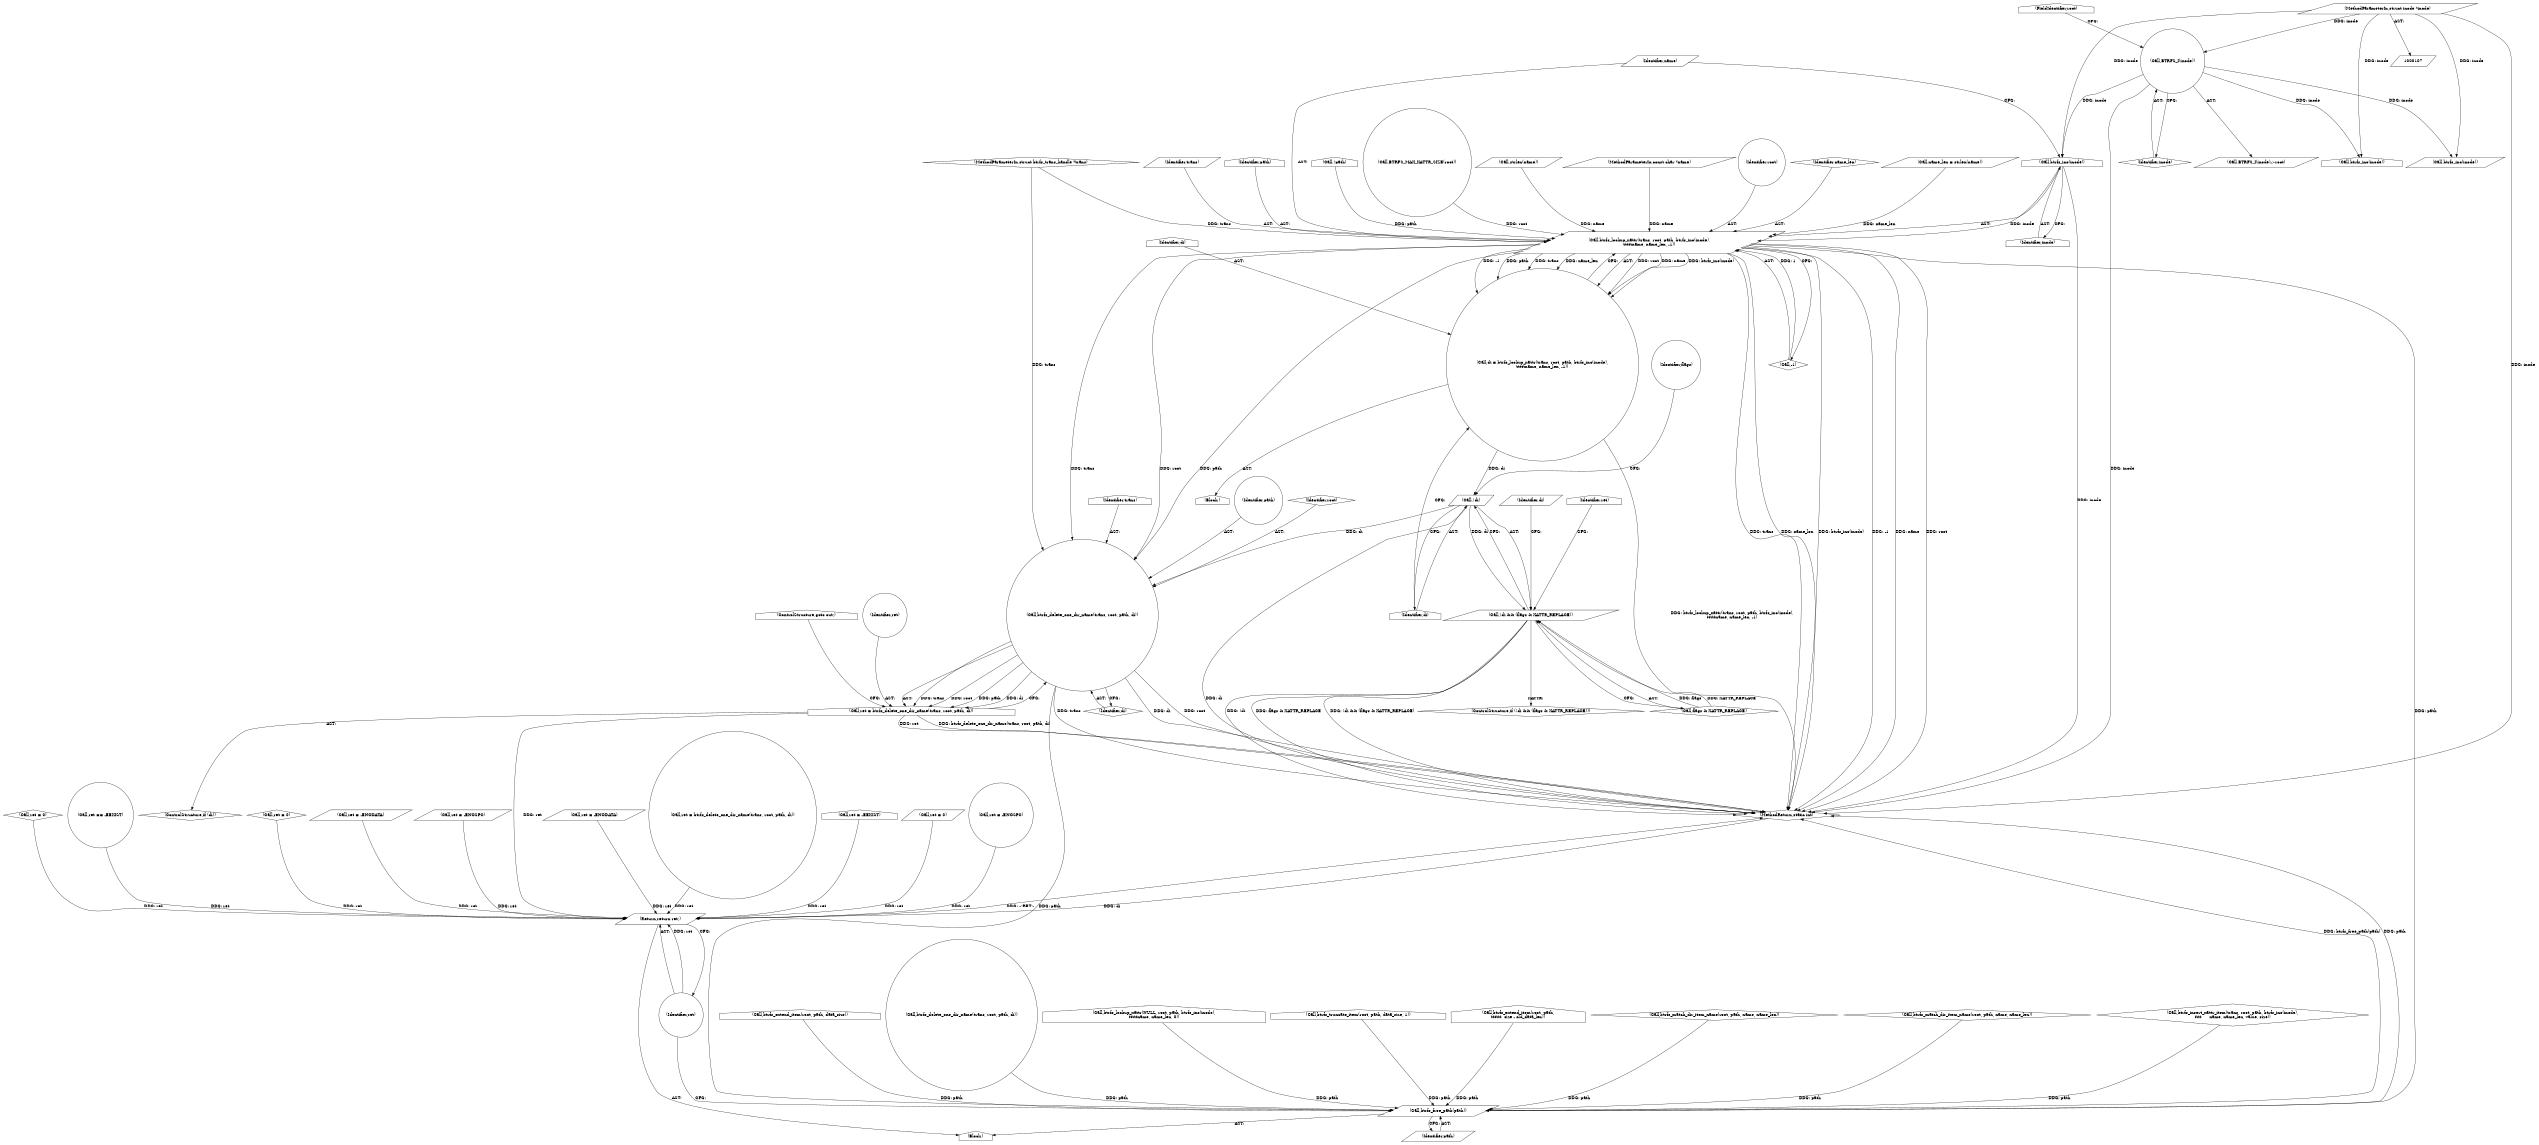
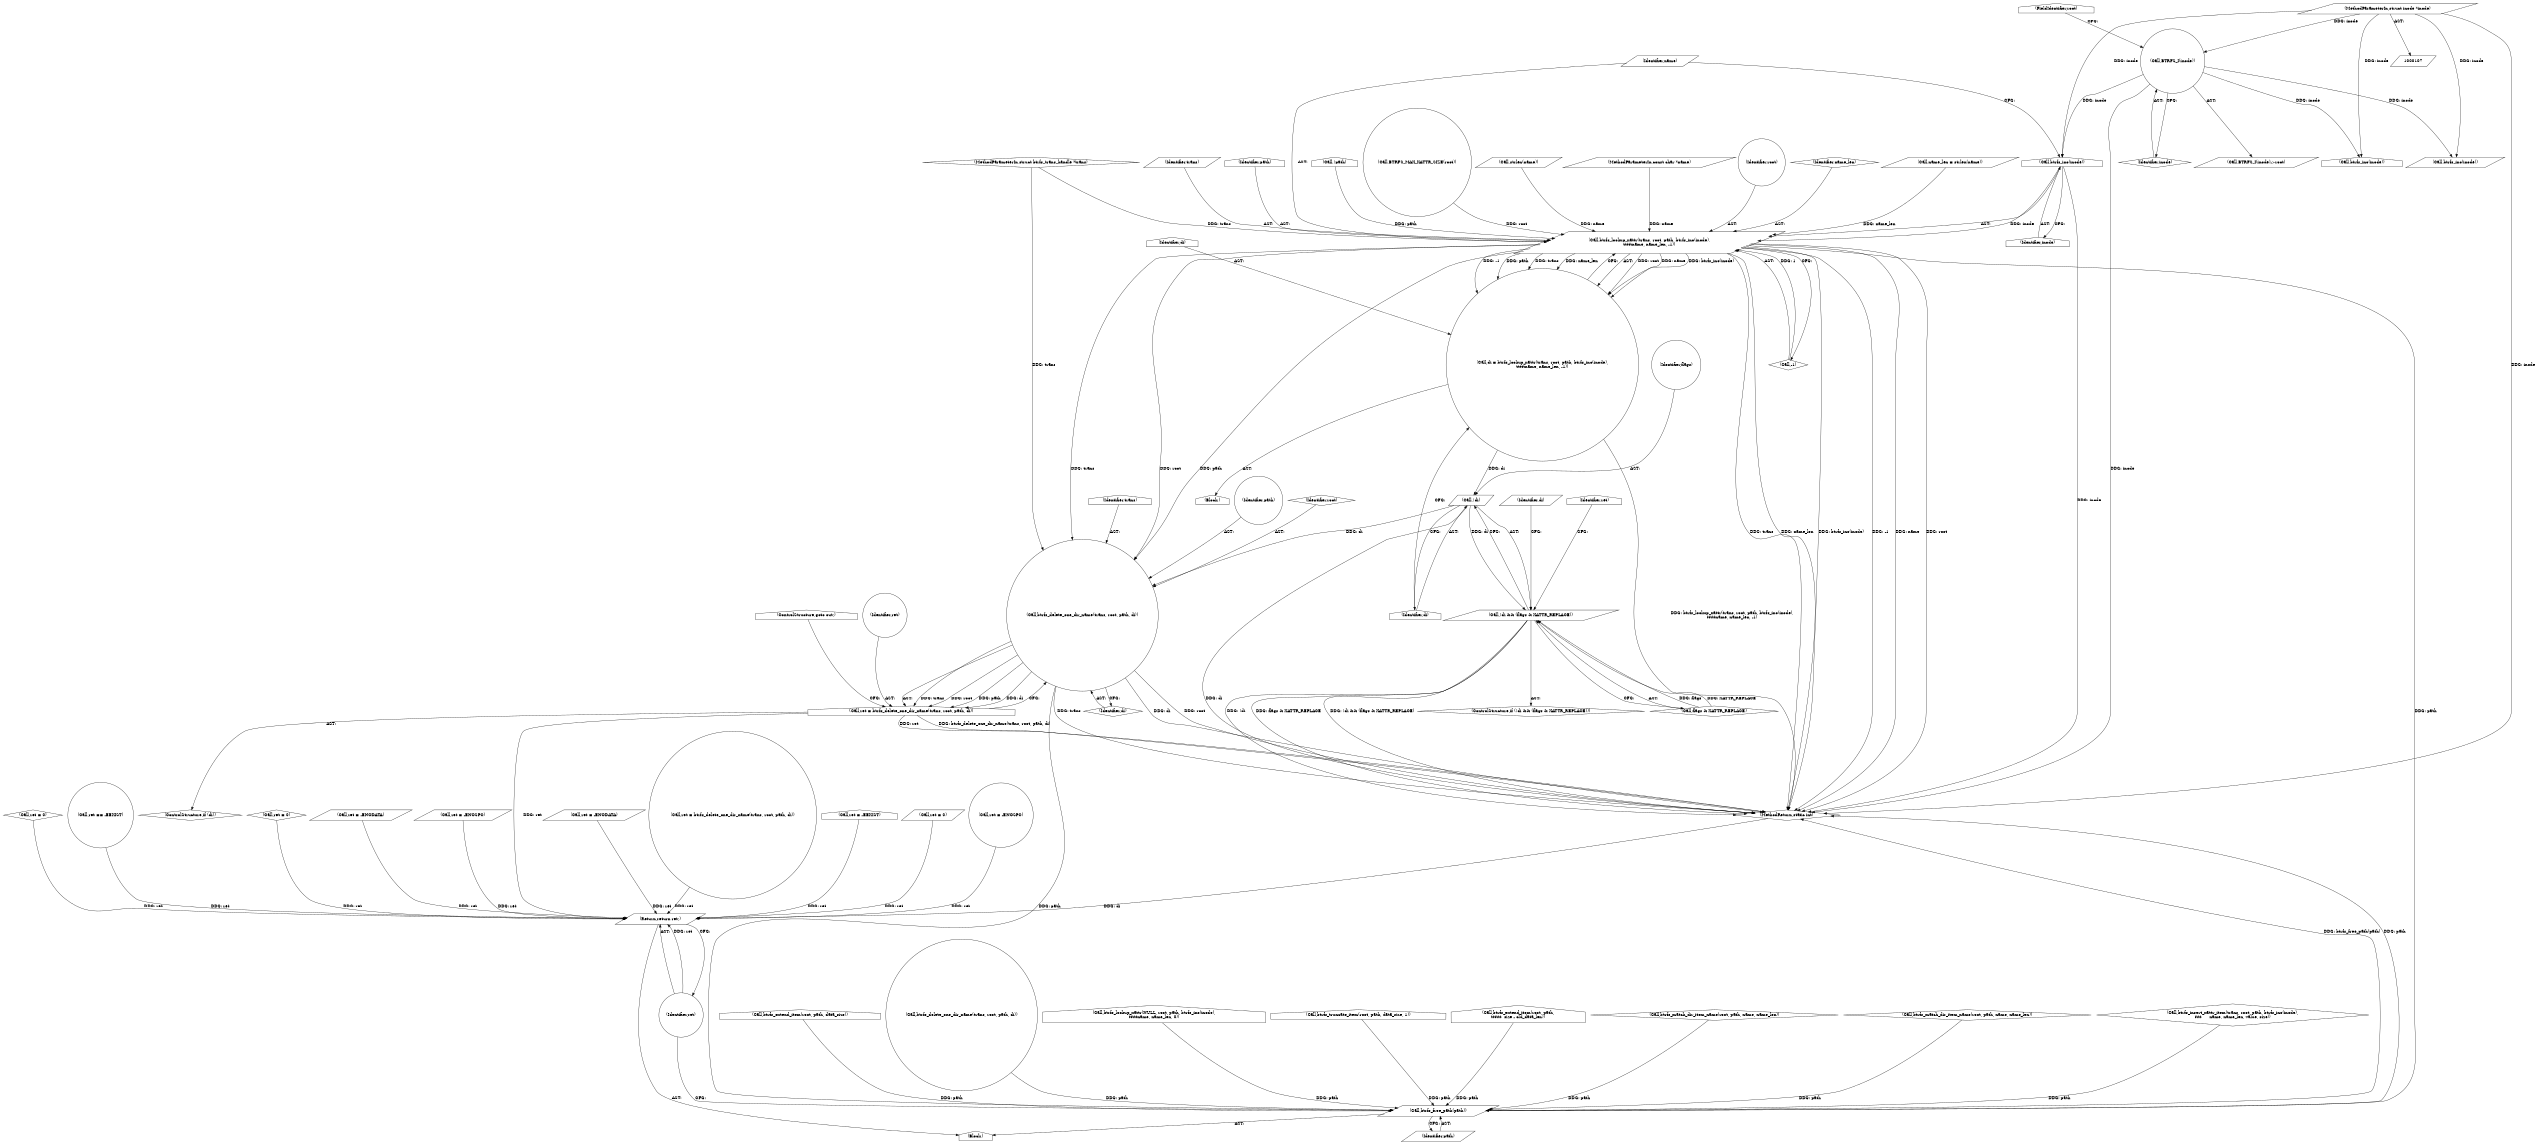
edge "(Identifier,flags)" -> "(Call,!di)": label "CFG: " -> "AST: "
edge "(Call,!di && (flags & XATTR_REPLACE))" -> "(ControlStructure,if (!di && (flags & XATTR_REPLACE)))": label "XATTR: " -> "AST: "
edge "(Return,return ret;)" -> "(MethodReturn,static int)": removed, label "DDG: <RET>"
